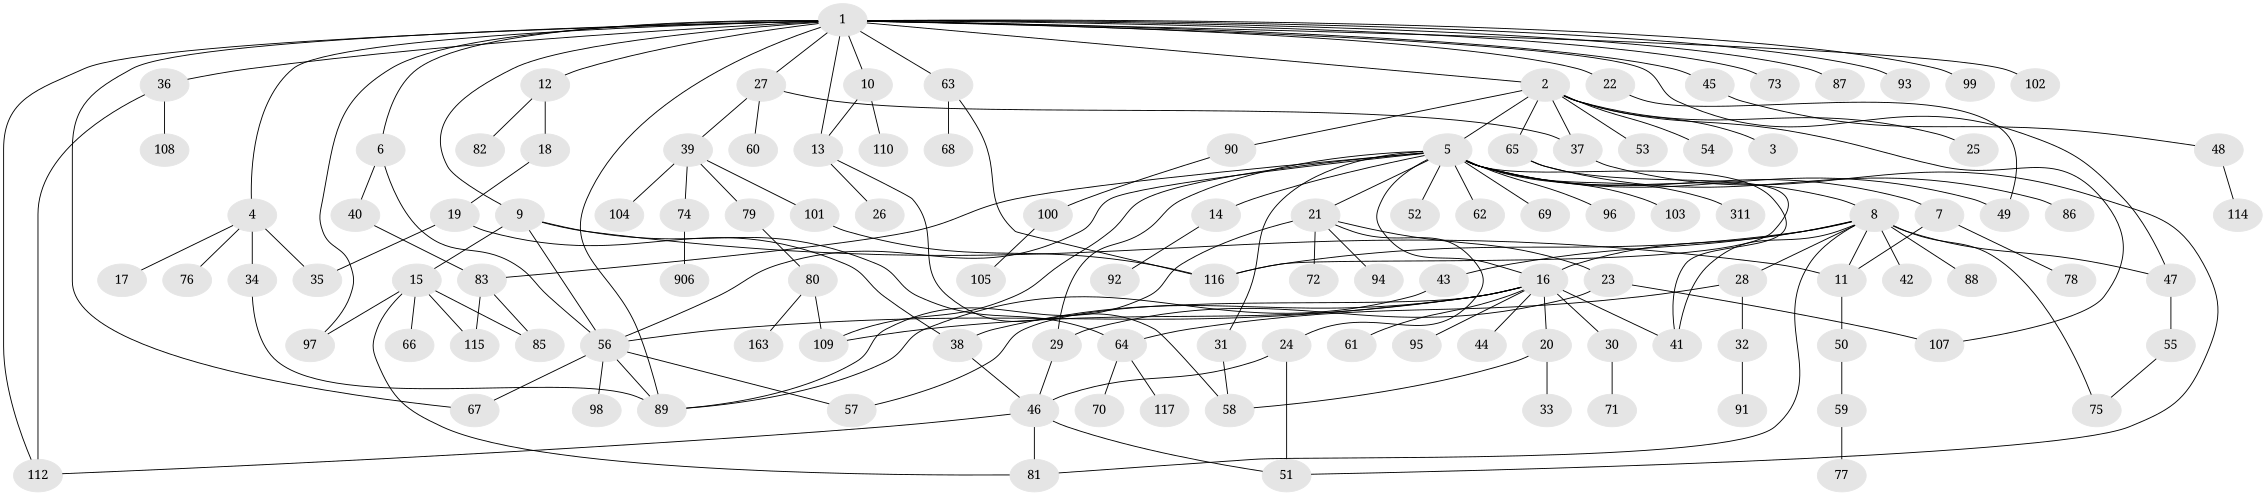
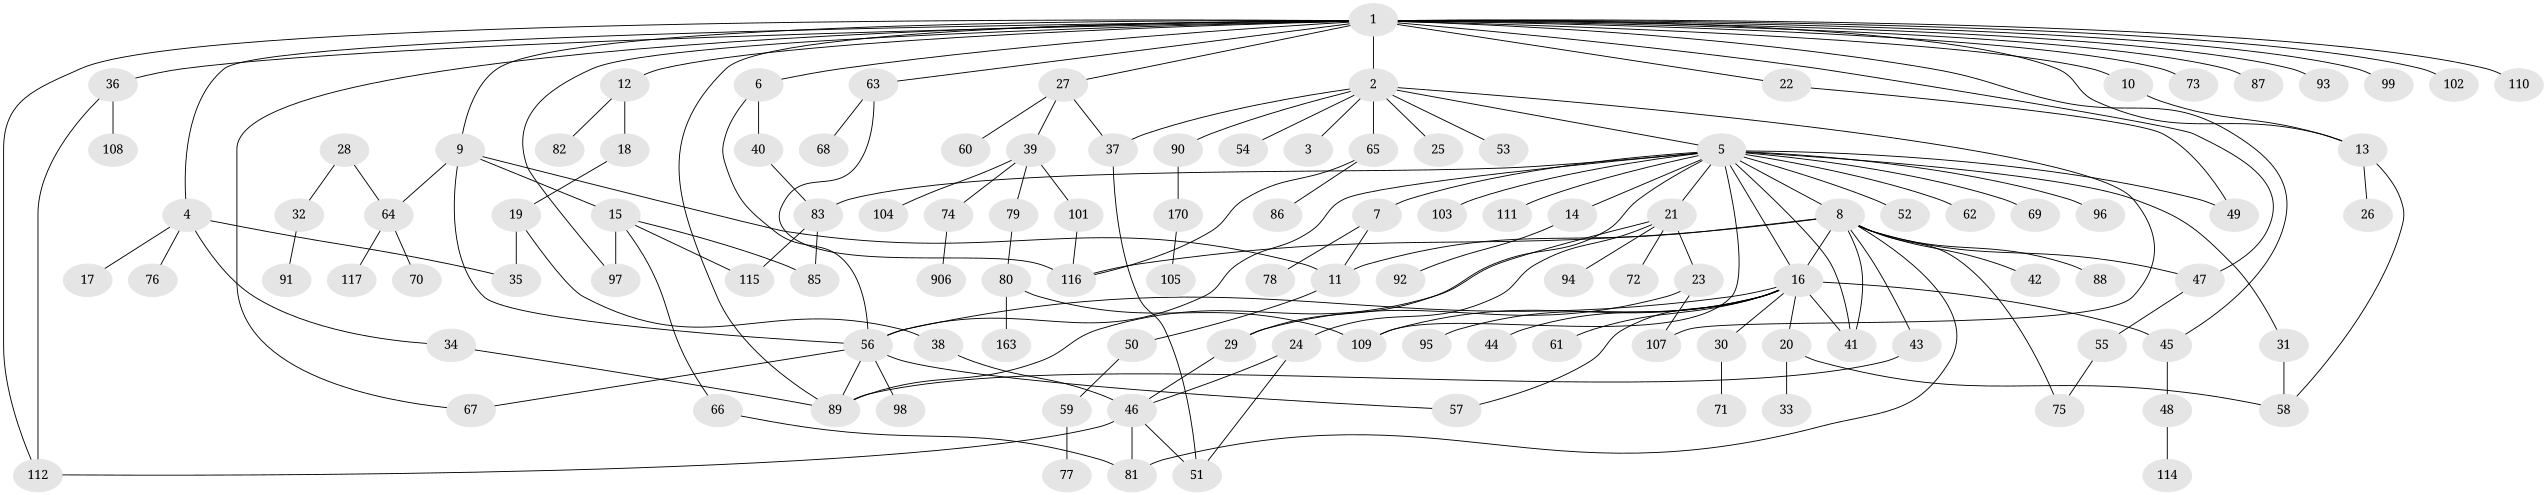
edge "10" -- "110": now "1" -- "110"
node "100": label "100" -> "170"
node "311": label "311" -> "111"
edge "8" -- "28": removed
edge "16" -- "38": now "16" -- "45"
edge "15" -- "81": now "66" -- "81"
